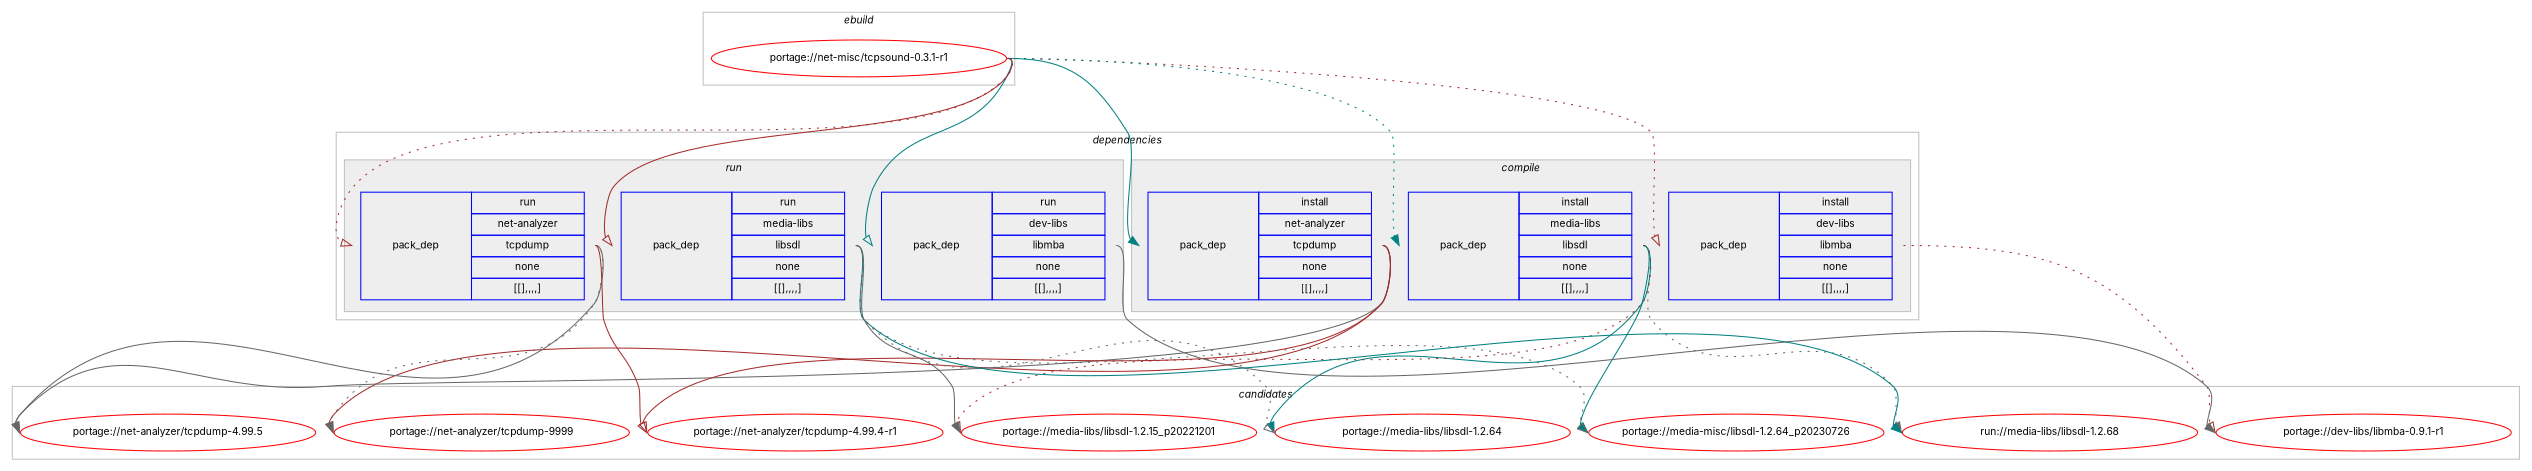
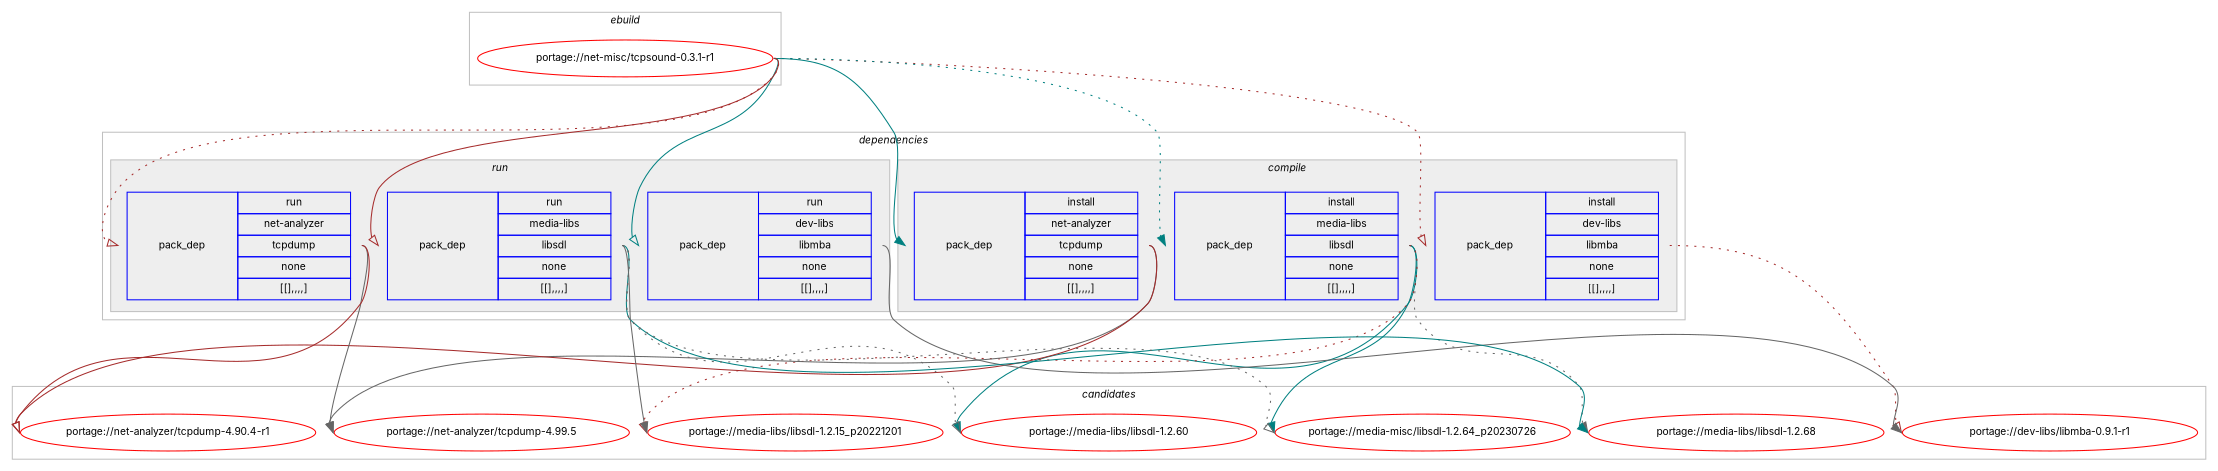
node "portage://net-analyzer/tcpdump-9999": removed
node "portage://net-analyzer/tcpdump-4.99.4-r1": label "portage://net-analyzer/tcpdump-4.99.4-r1" -> "portage://net-analyzer/tcpdump-4.90.4-r1"
node "portage://media-libs/libsdl-1.2.64": label "portage://media-libs/libsdl-1.2.64" -> "portage://media-libs/libsdl-1.2.60"
node "run://media-libs/libsdl-1.2.68": label "run://media-libs/libsdl-1.2.68" -> "portage://media-libs/libsdl-1.2.68"
